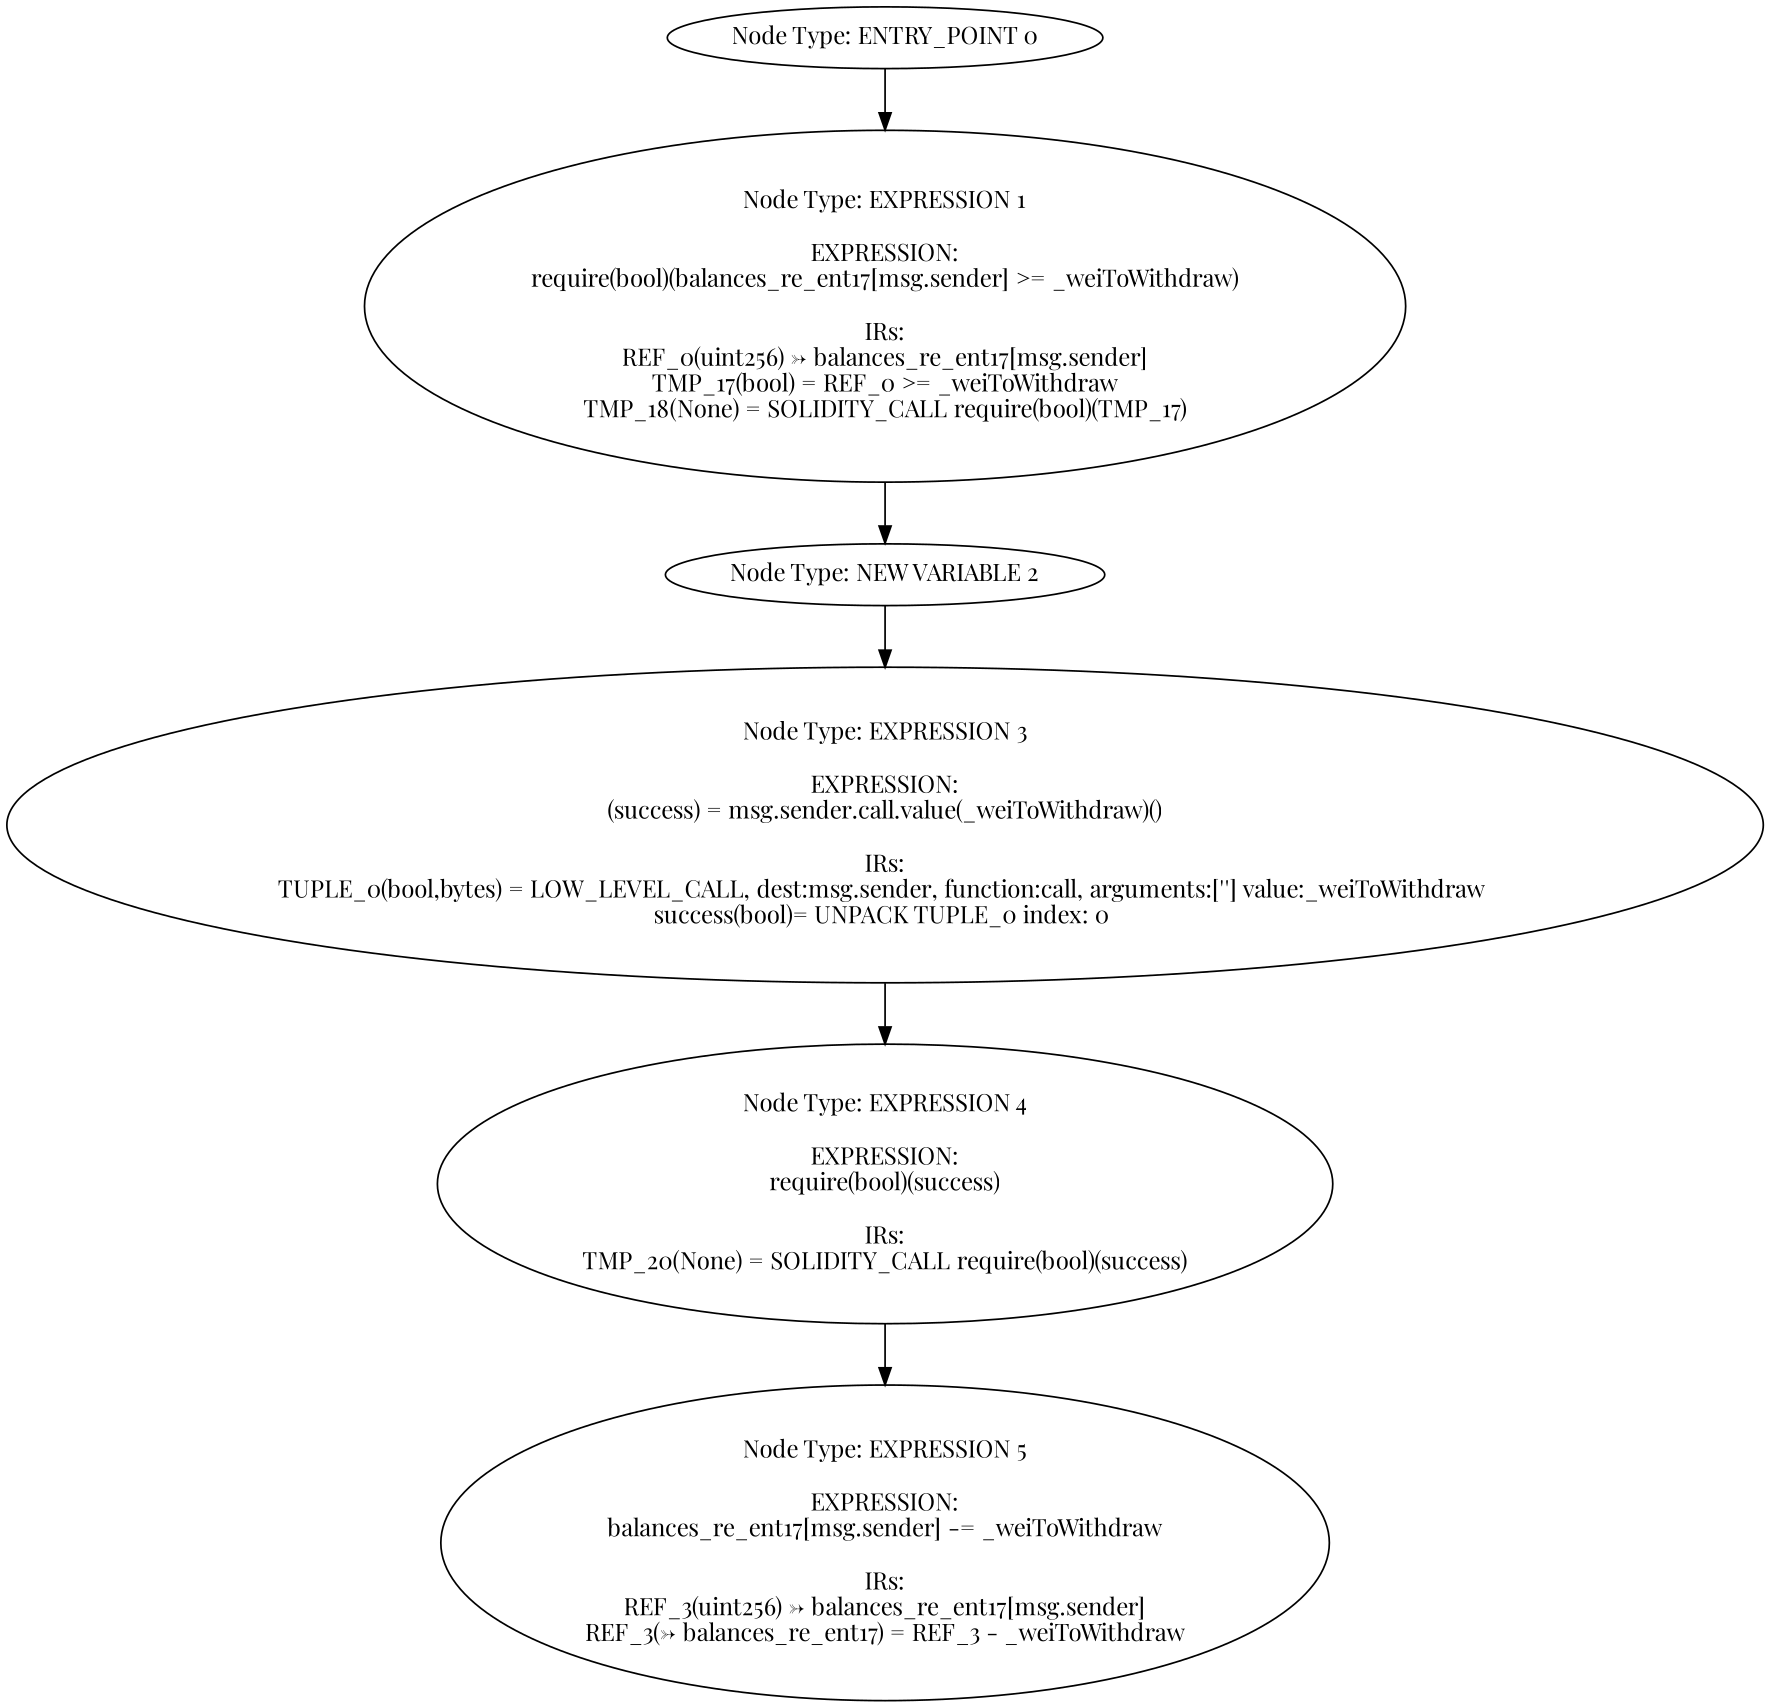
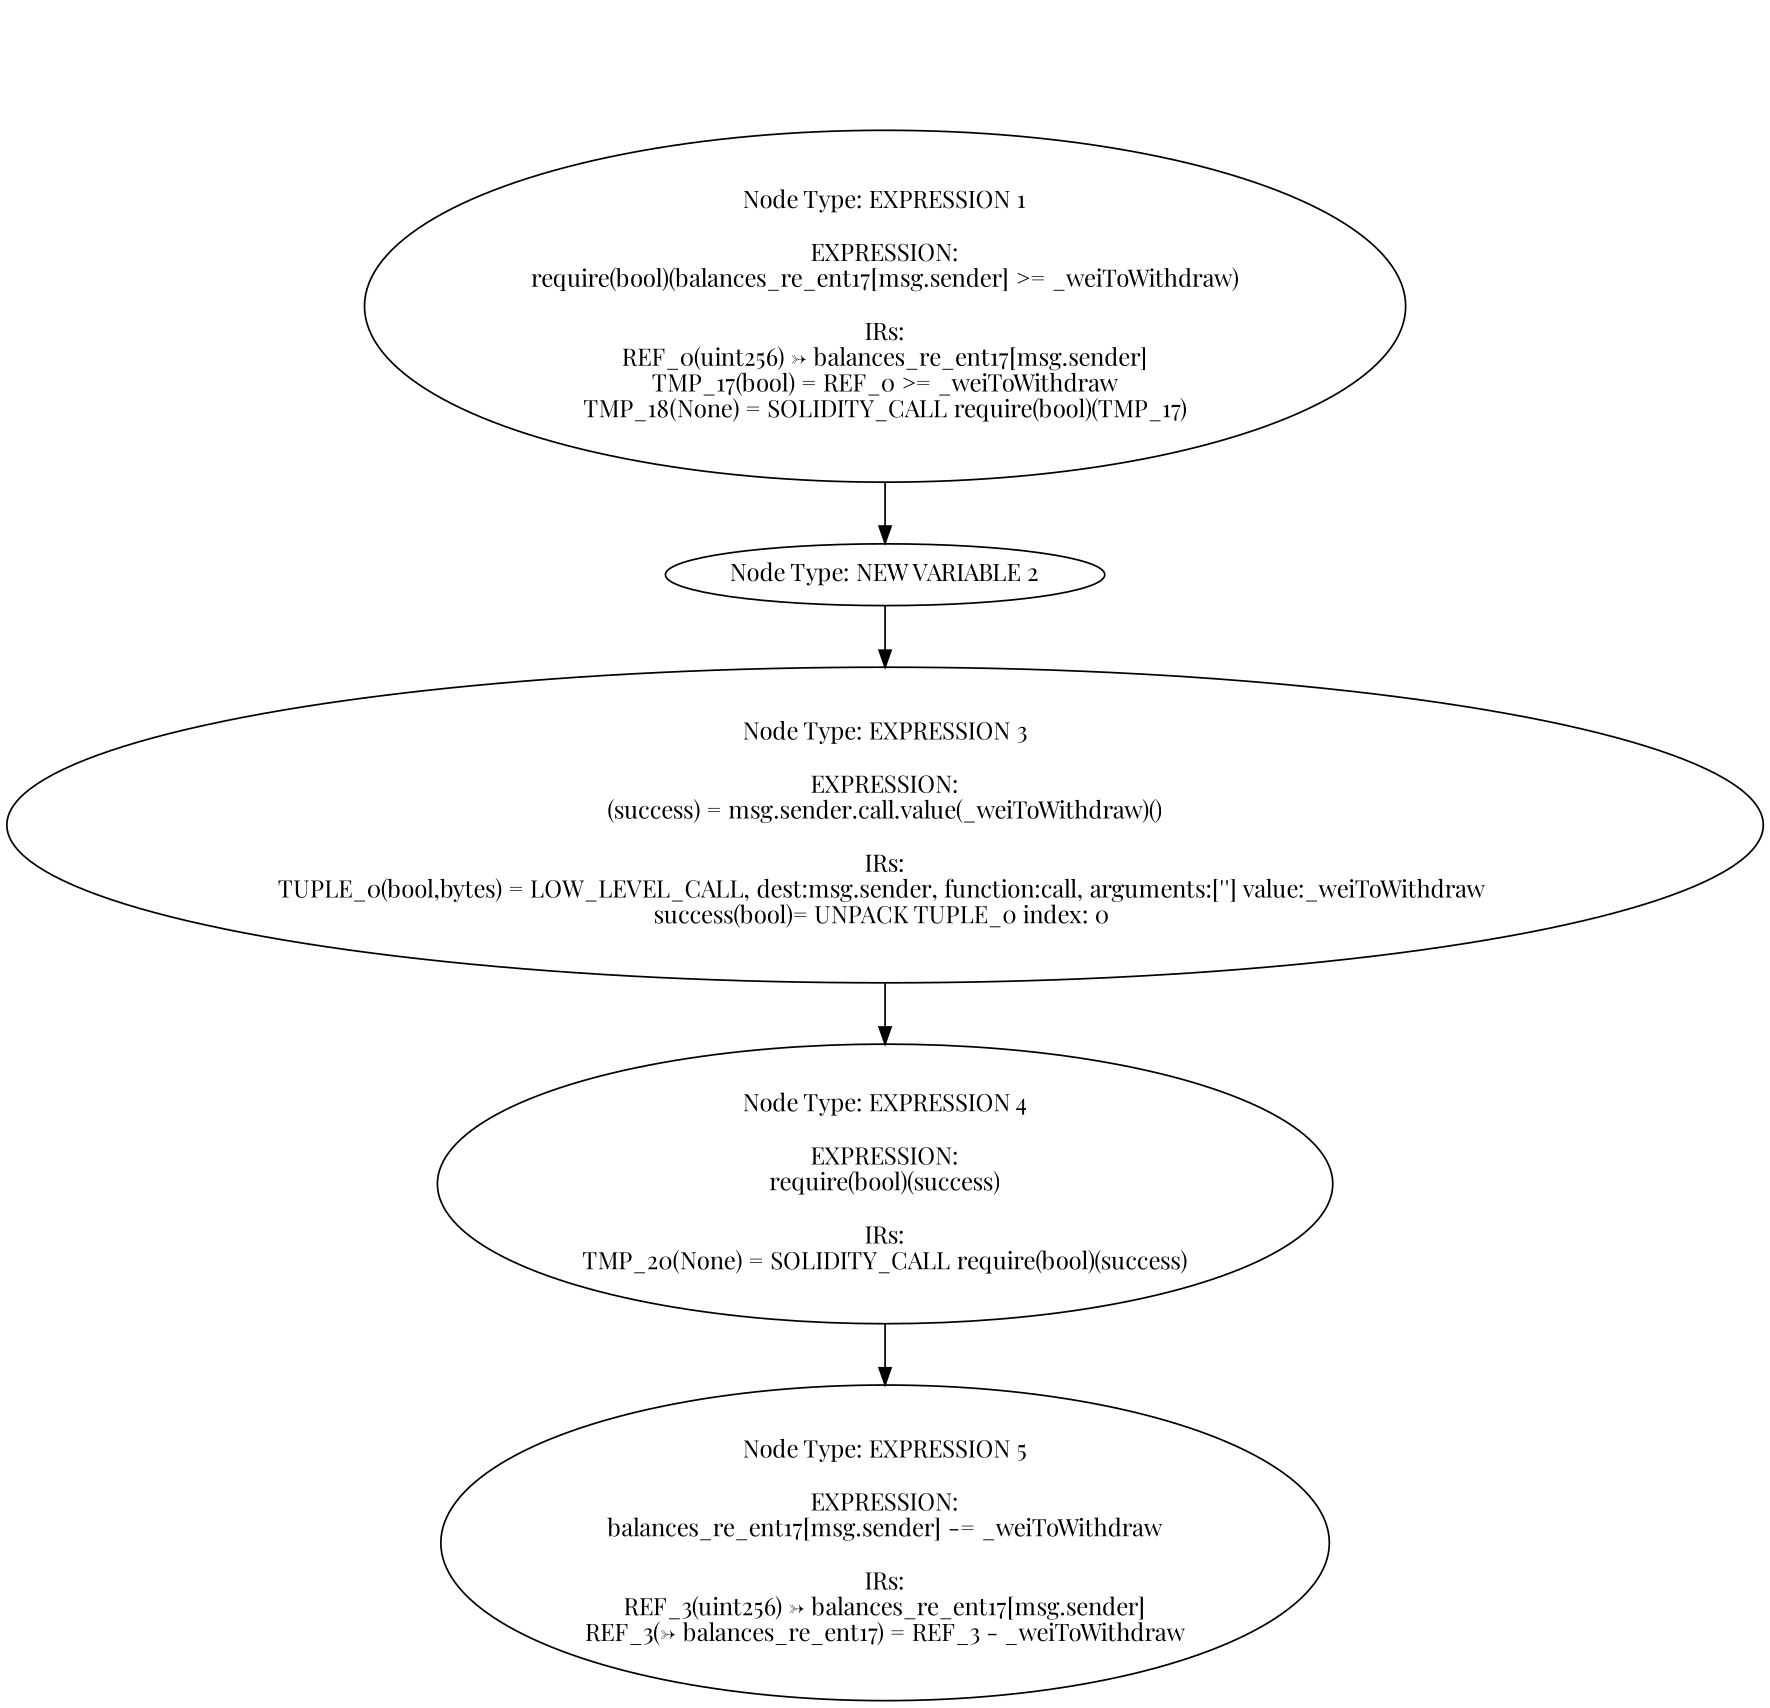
node "Node Type: ENTRY_POINT 0": removed
